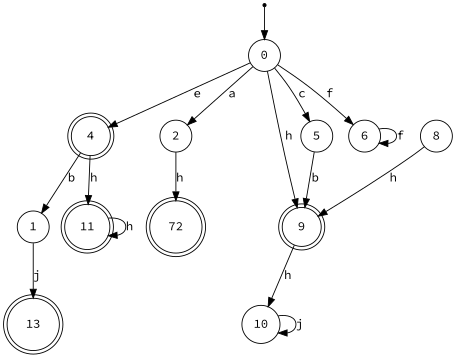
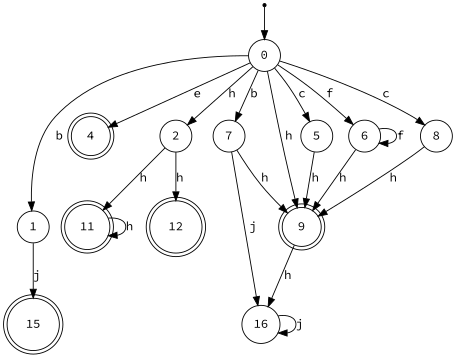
edge "0" -> "8": added, label "c"
edge "0" -> "2": label "a" -> "h"
node "7": added
edge "4" -> "11": now "2" -> "11"
edge "6" -> "9": added, label "h"
edge "5" -> "9": label "b" -> "h"
edge "4" -> "1": now "0" -> "1"
node "72": label "72" -> "12"
node "13": label "13" -> "15"
node "10": label "10" -> "16"
